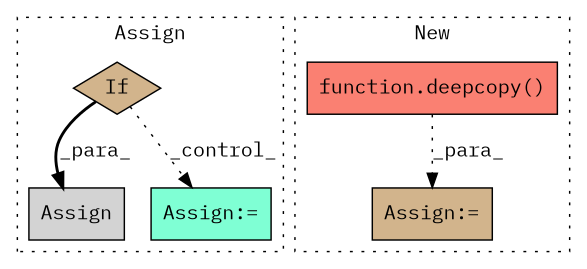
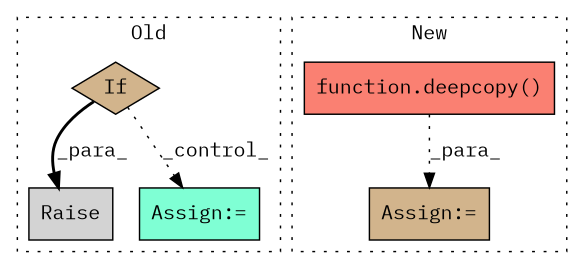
cluster "Assign": label "Assign" -> "Old"
node "Assign": label "Assign" -> "Raise"
